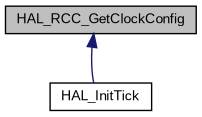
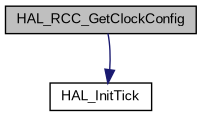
edge "HAL_InitTick" -> "HAL_RCC_GetClockConfig": reversed
